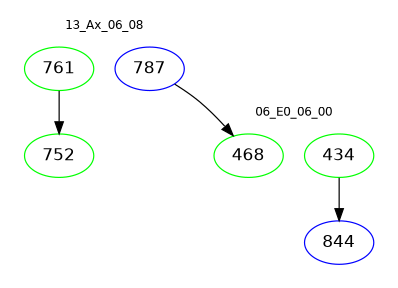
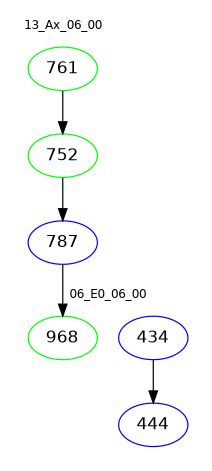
cluster "13_Ax_06_08": label "13_Ax_06_08" -> "13_Ax_06_00"
node "468": label "468" -> "968"
node "434": color green -> blue
edge "752" -> "787": added
node "844": label "844" -> "444"
